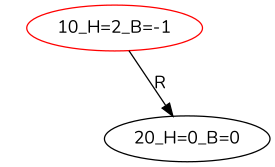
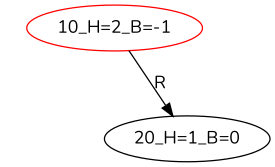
node "20_H=0_B=0": label "20_H=0_B=0" -> "20_H=1_B=0"
